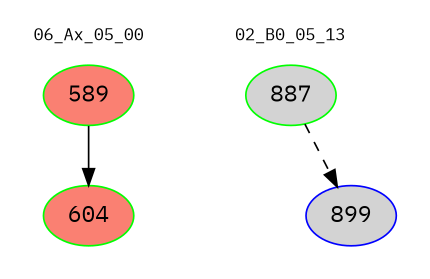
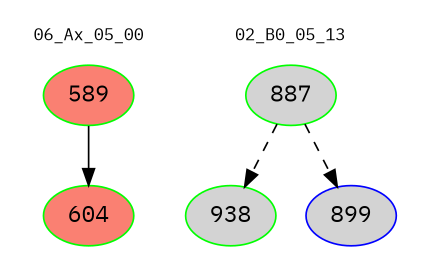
node "938": added
